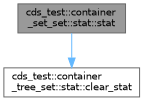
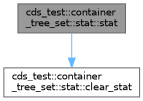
node "cds_test::container _set_set::stat::stat": label "cds_test::container _set_set::stat::stat" -> "cds_test::container _tree_set::stat::stat"
